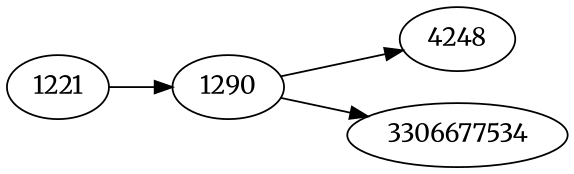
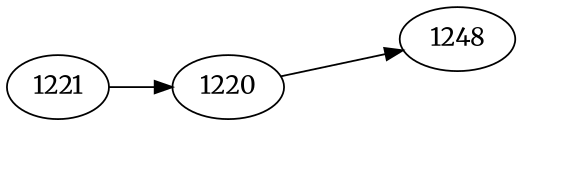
node "4248": label "4248" -> "1248"
node "1290": label "1290" -> "1220"
node "3306677534": removed
